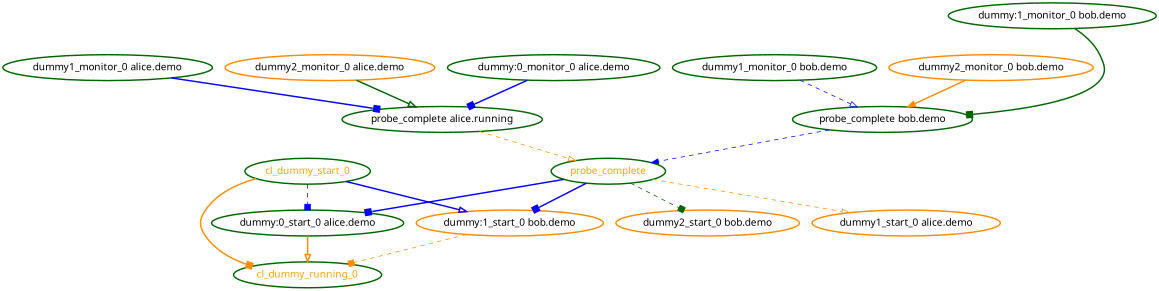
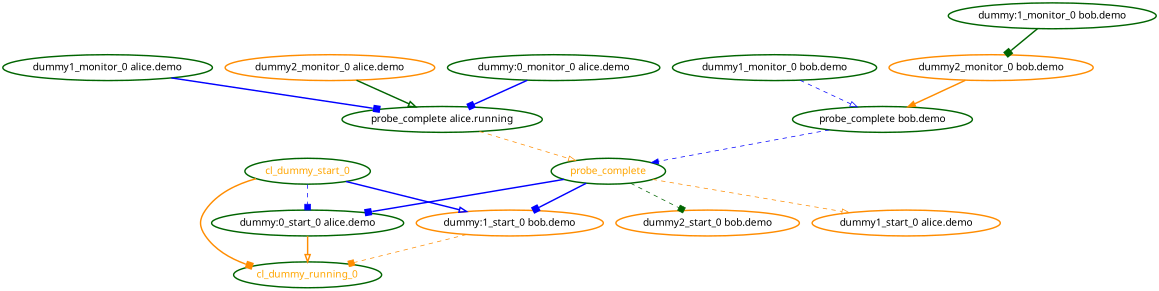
edge "dummy:1_monitor_0 bob.demo" -> "probe_complete bob.demo": now "dummy:1_monitor_0 bob.demo" -> "dummy2_monitor_0 bob.demo"
